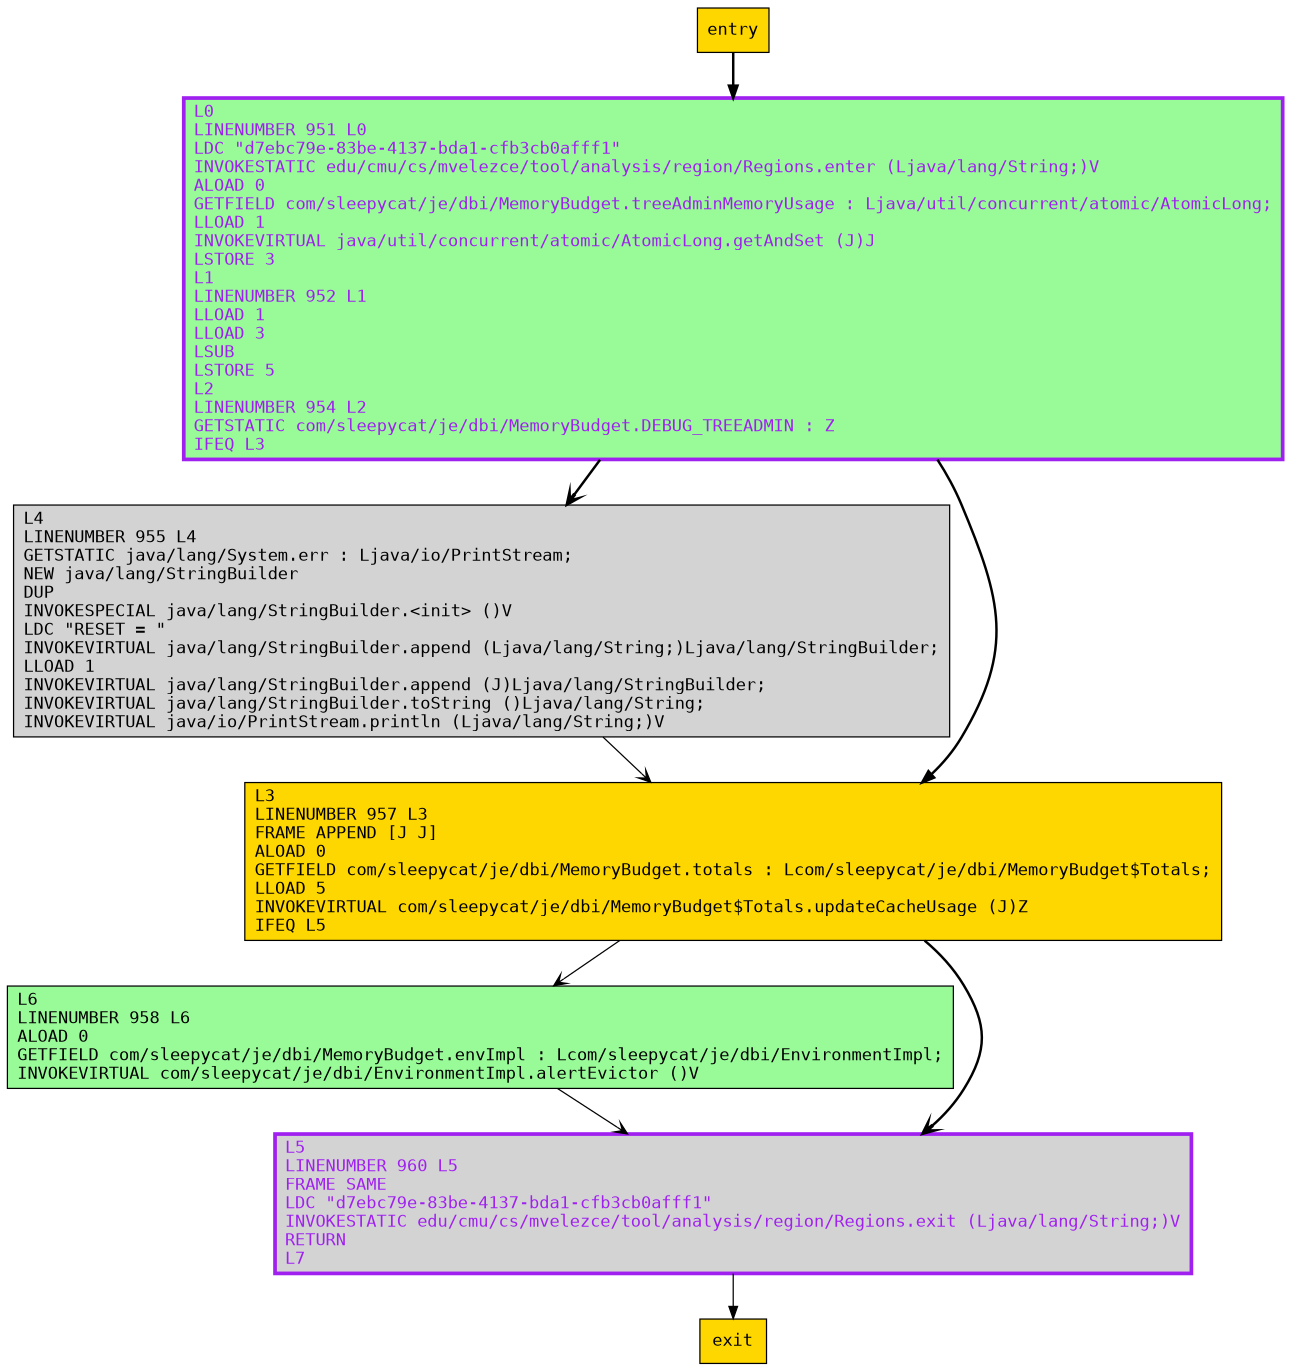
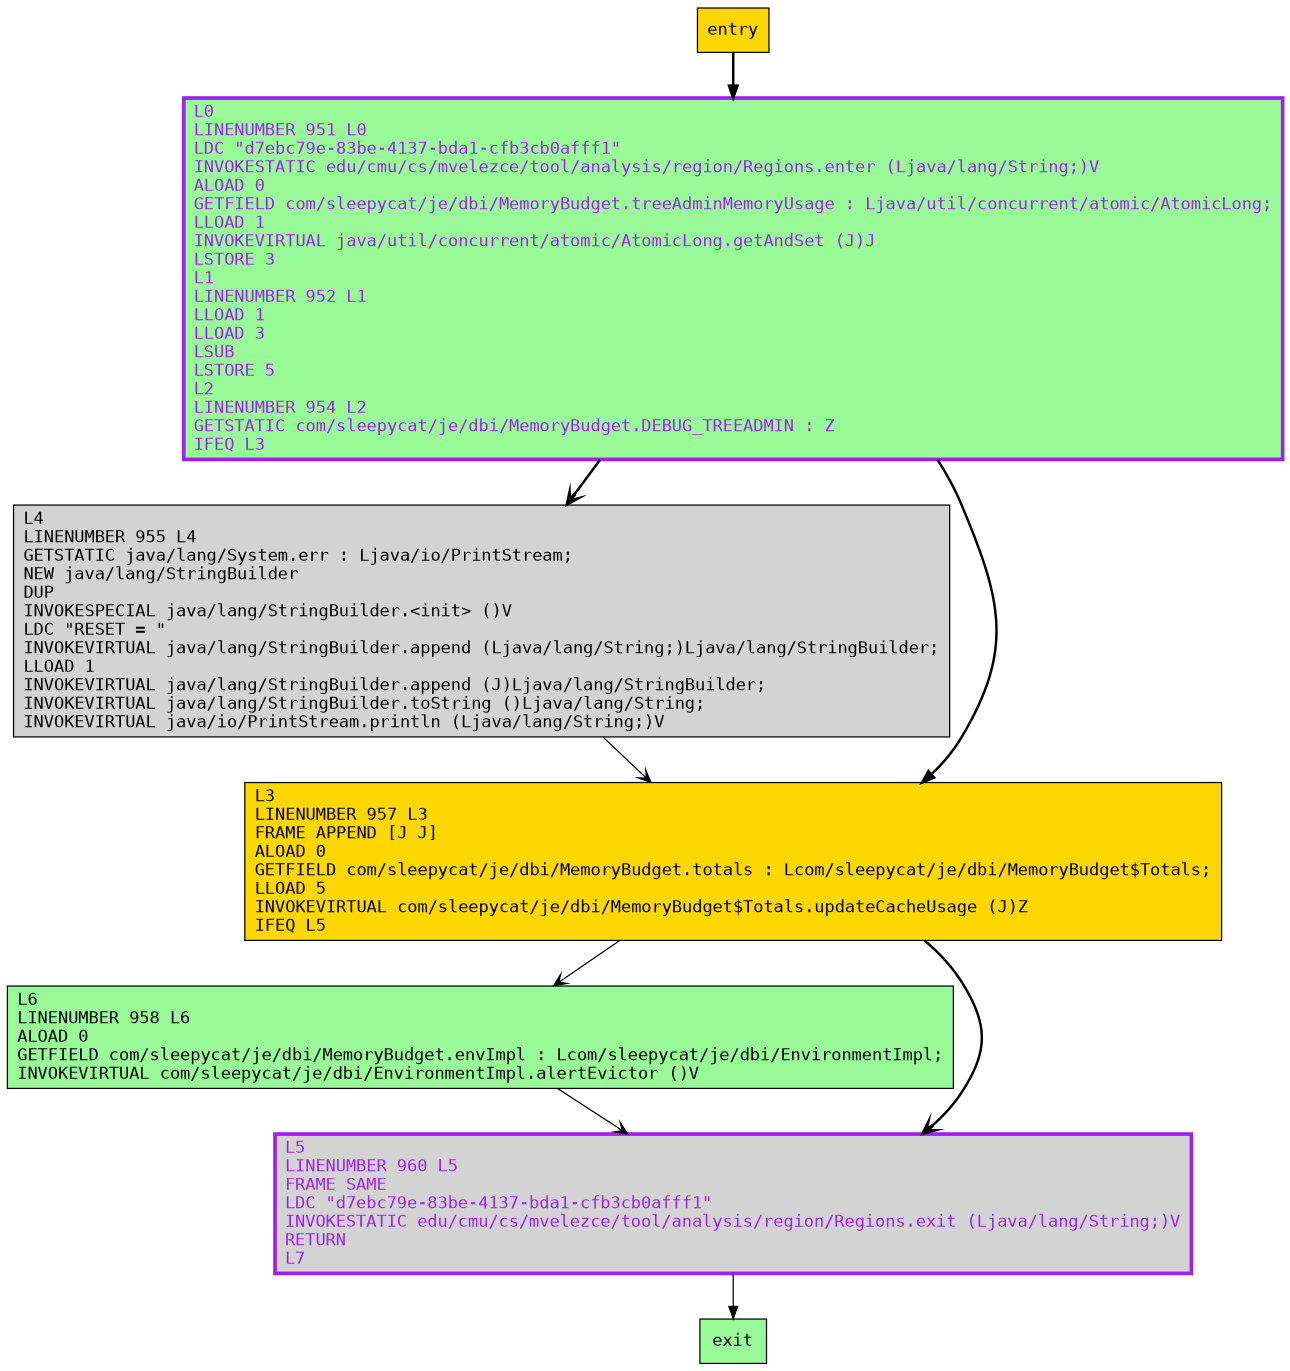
node "exit": fillcolor gold -> palegreen
